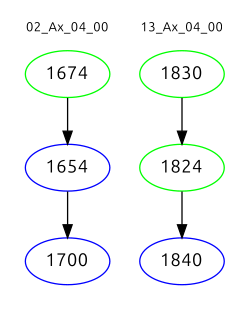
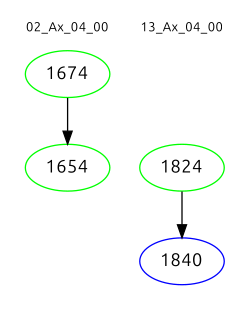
node "1830": removed
node "1654": color blue -> green
node "1700": removed
